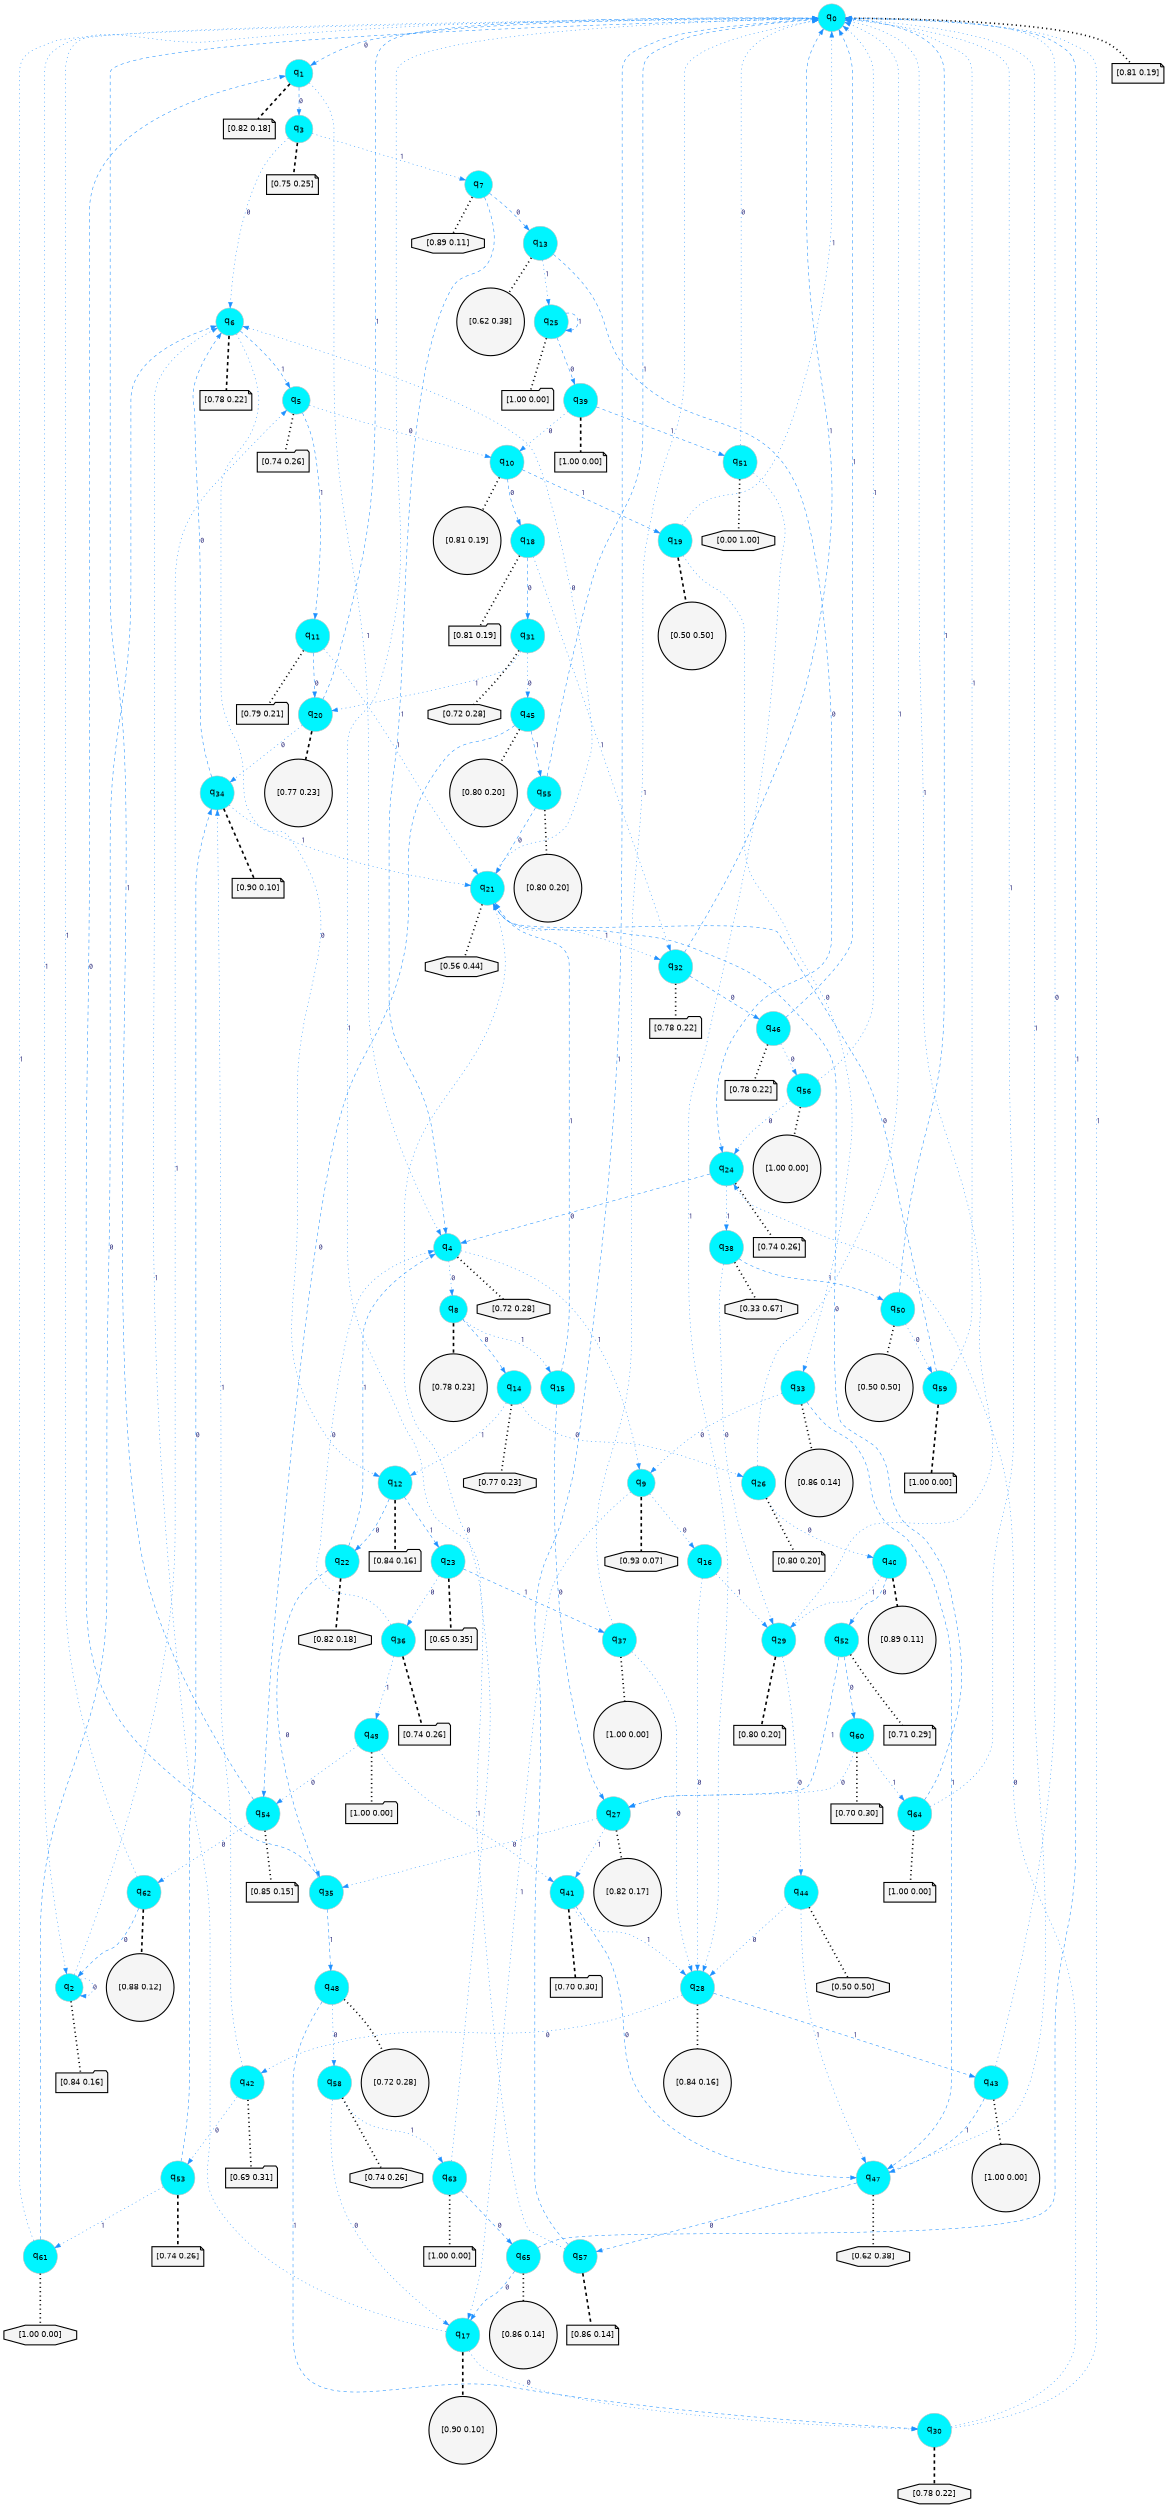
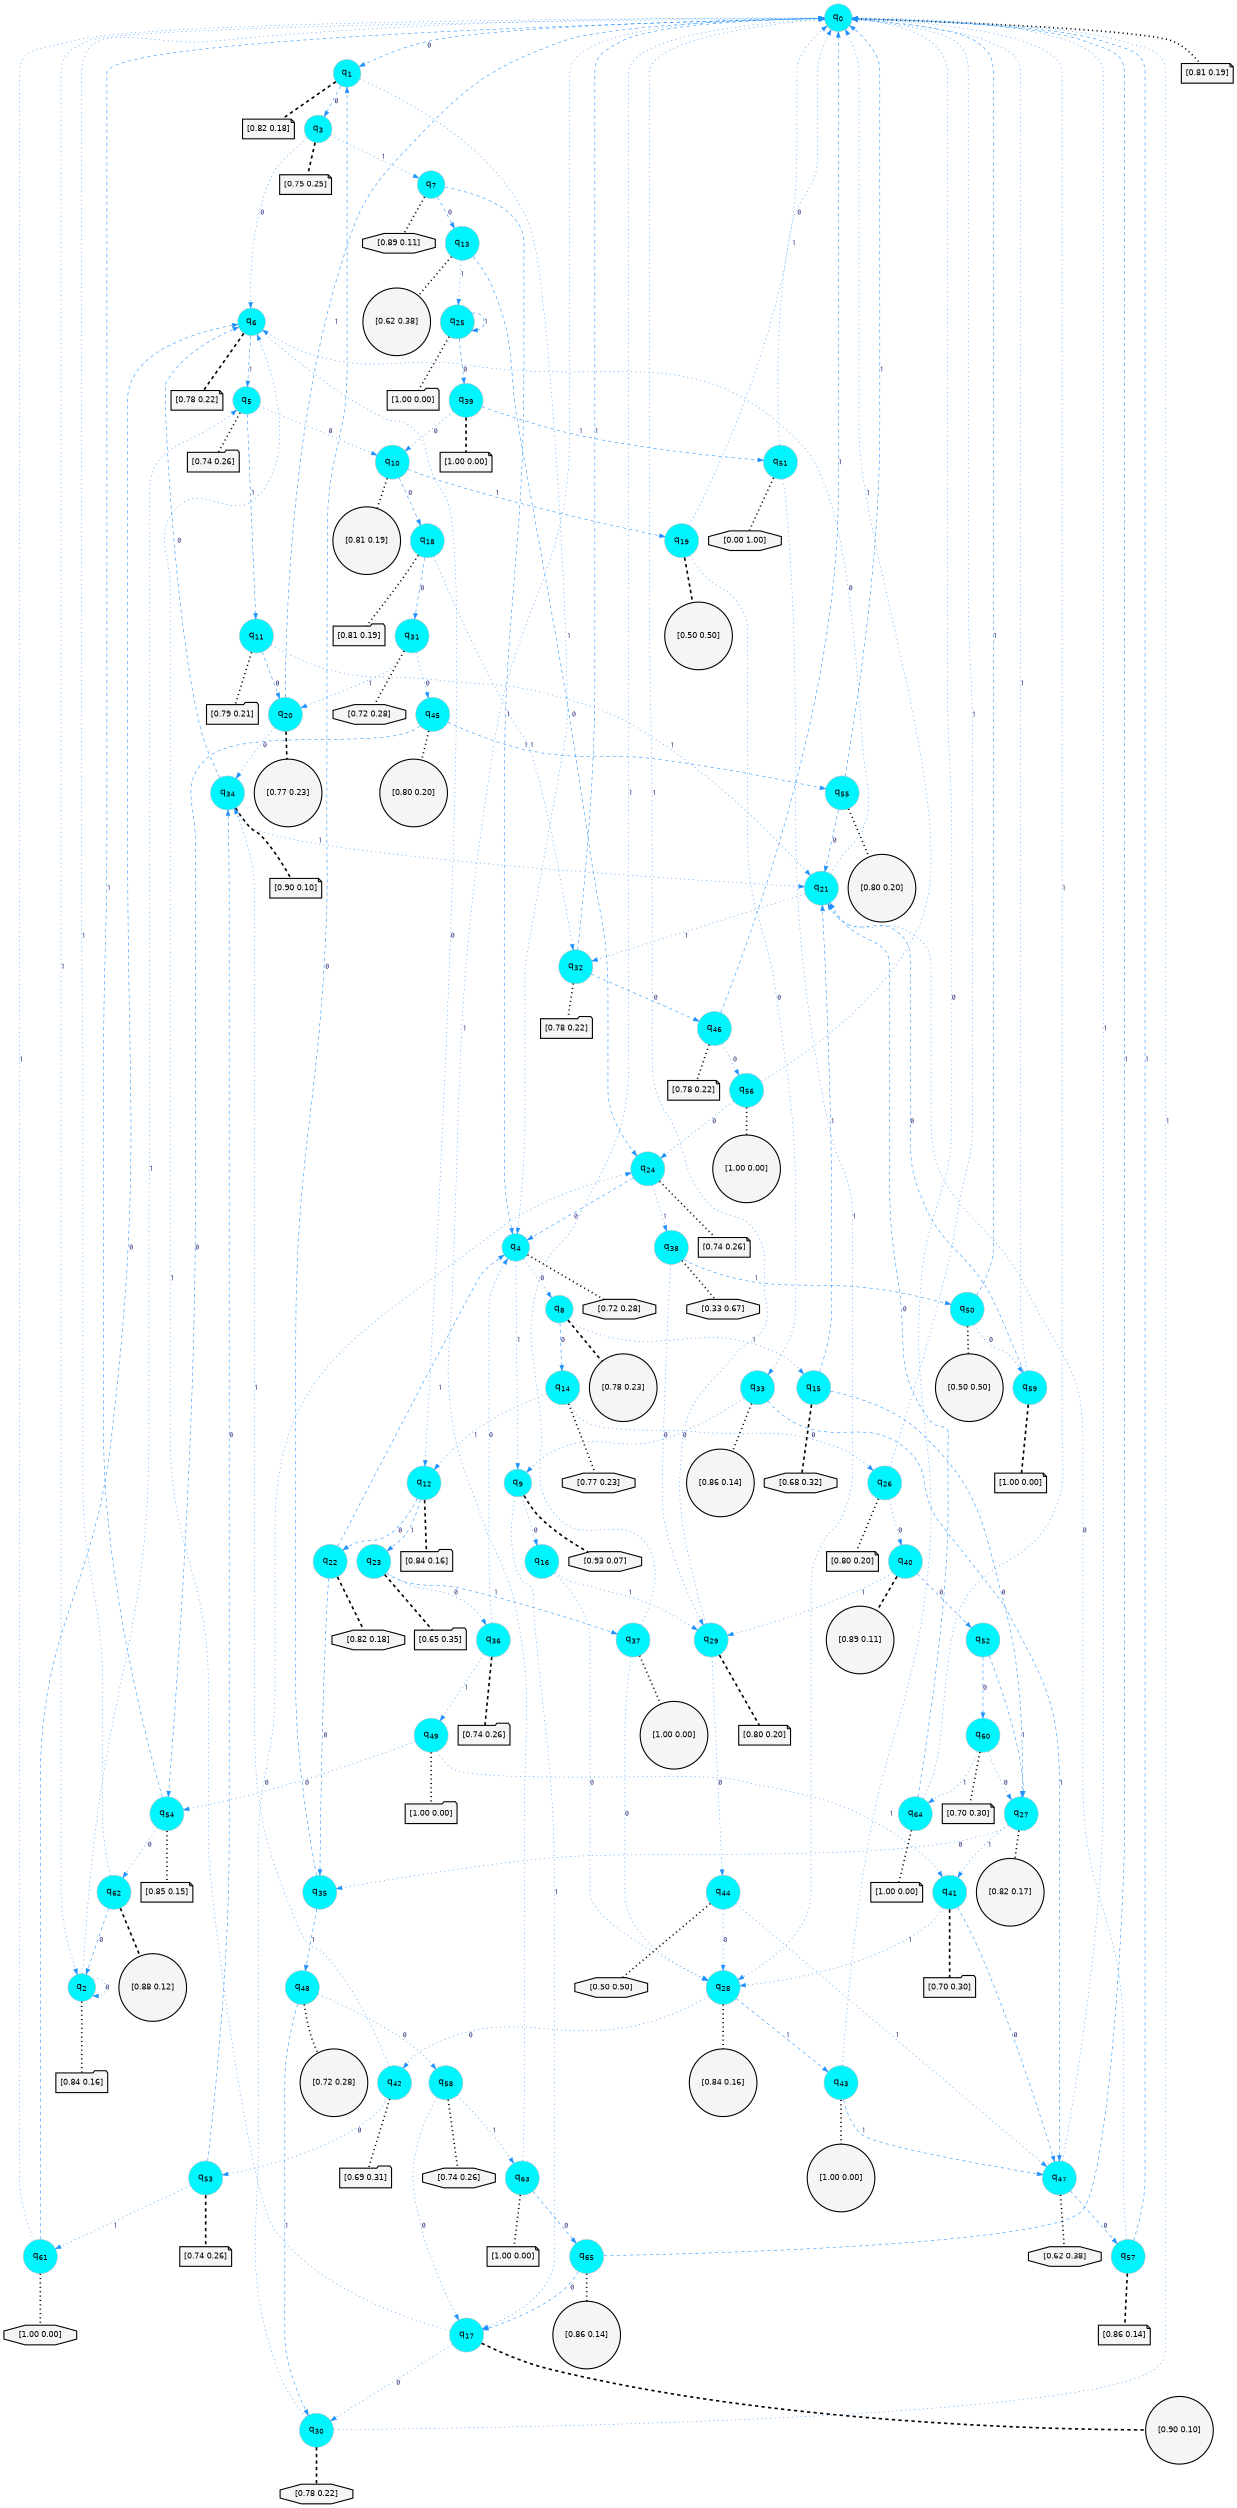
node "[0.56 0.44]": removed
node "[0.68 0.32]": added
node "[0.71 0.29]": removed
